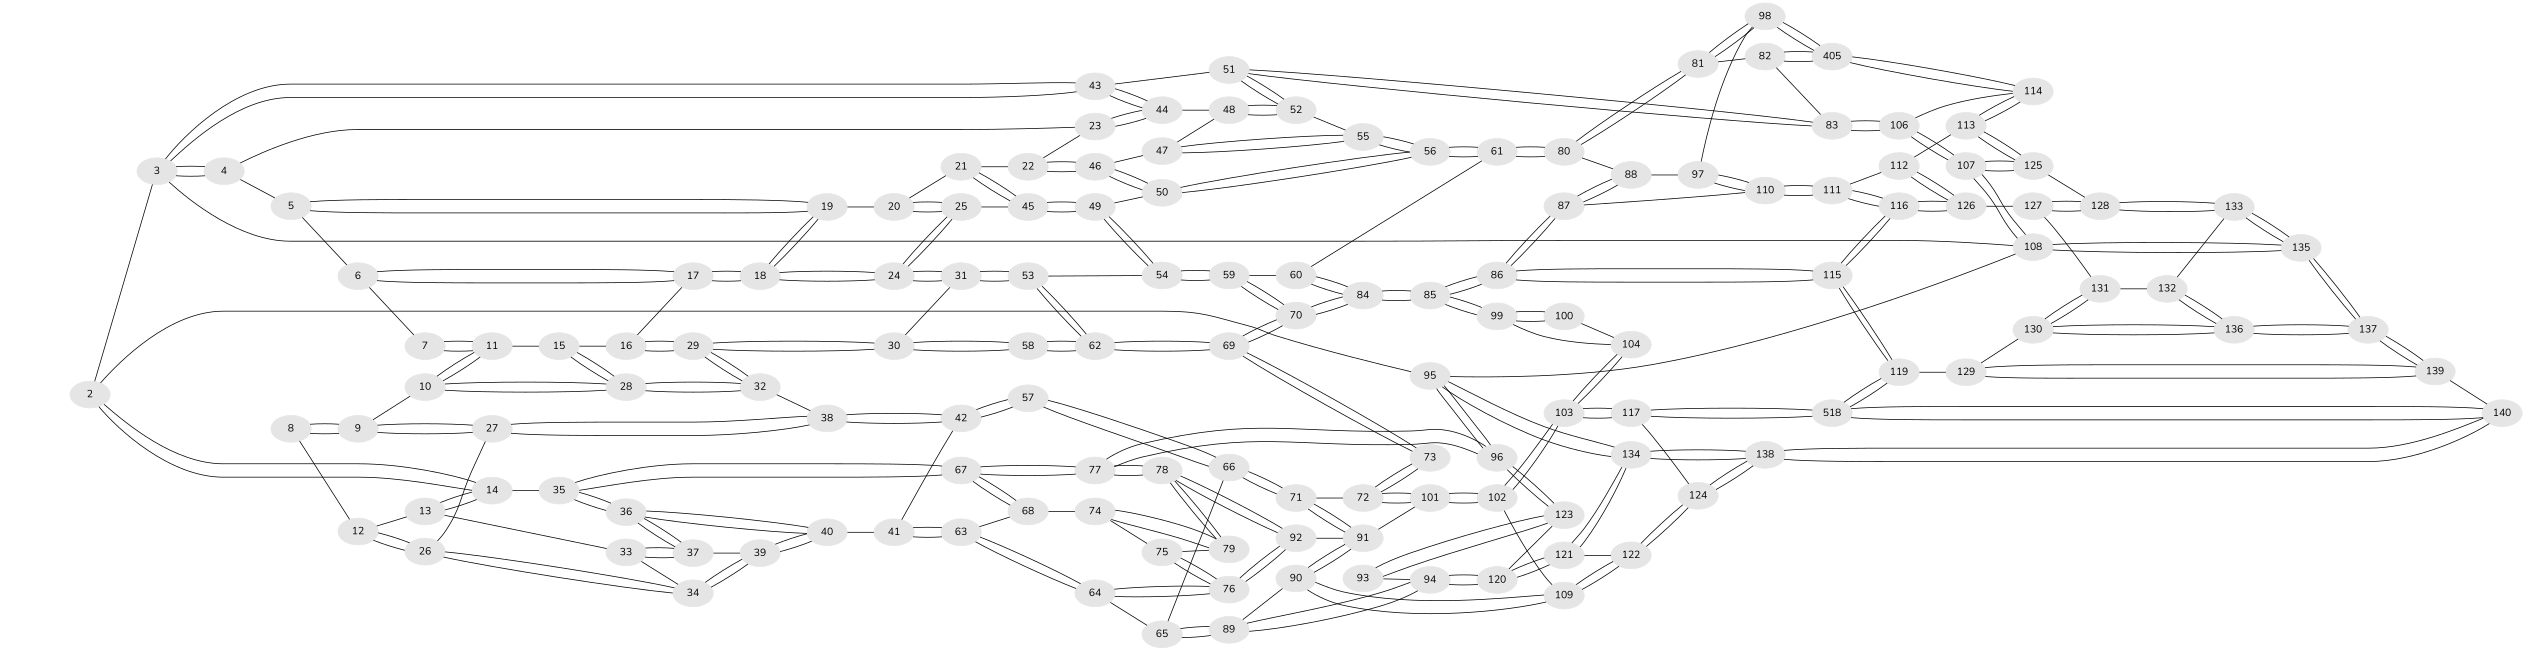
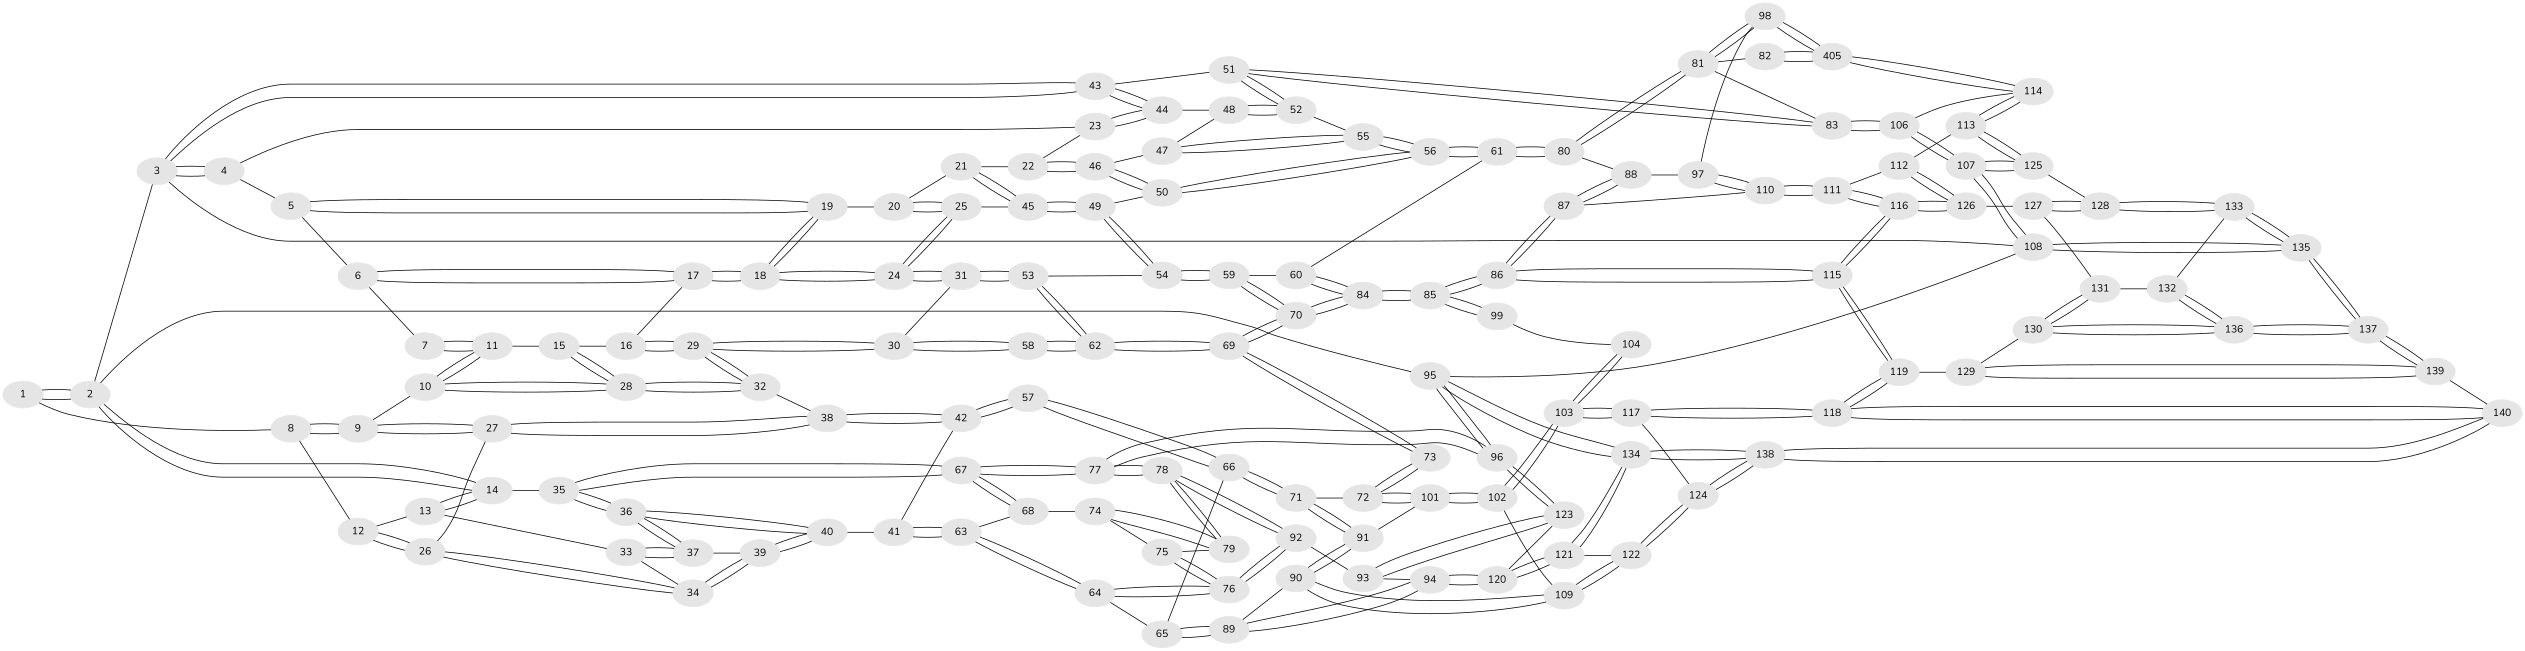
edge "82" -- "83": now "81" -- "83"
node "100": removed
node "1": added
node "518": label "518" -> "118"
edge "92" -- "91": now "92" -- "93"
